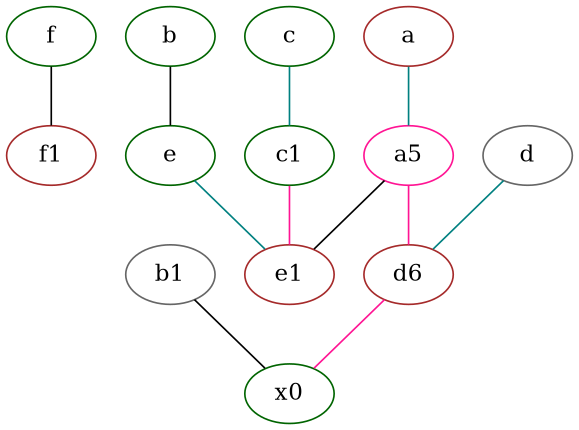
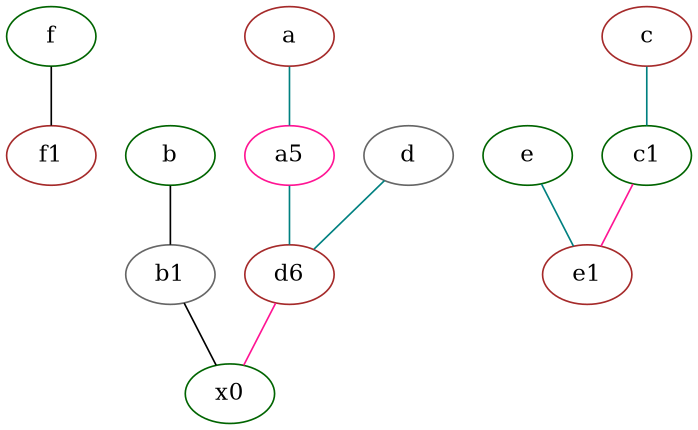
node "c": color darkgreen -> brown
edge "b" -- "e": now "b" -- "b1"
edge "a5" -- "e1": removed
edge "a5" -- "d6": color deeppink -> teal
